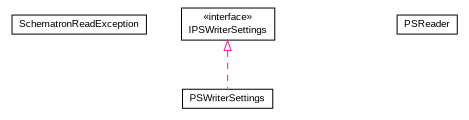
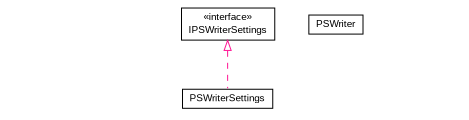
node "SchematronReadException": removed
node "PSWriter": added
node "PSReader": removed
